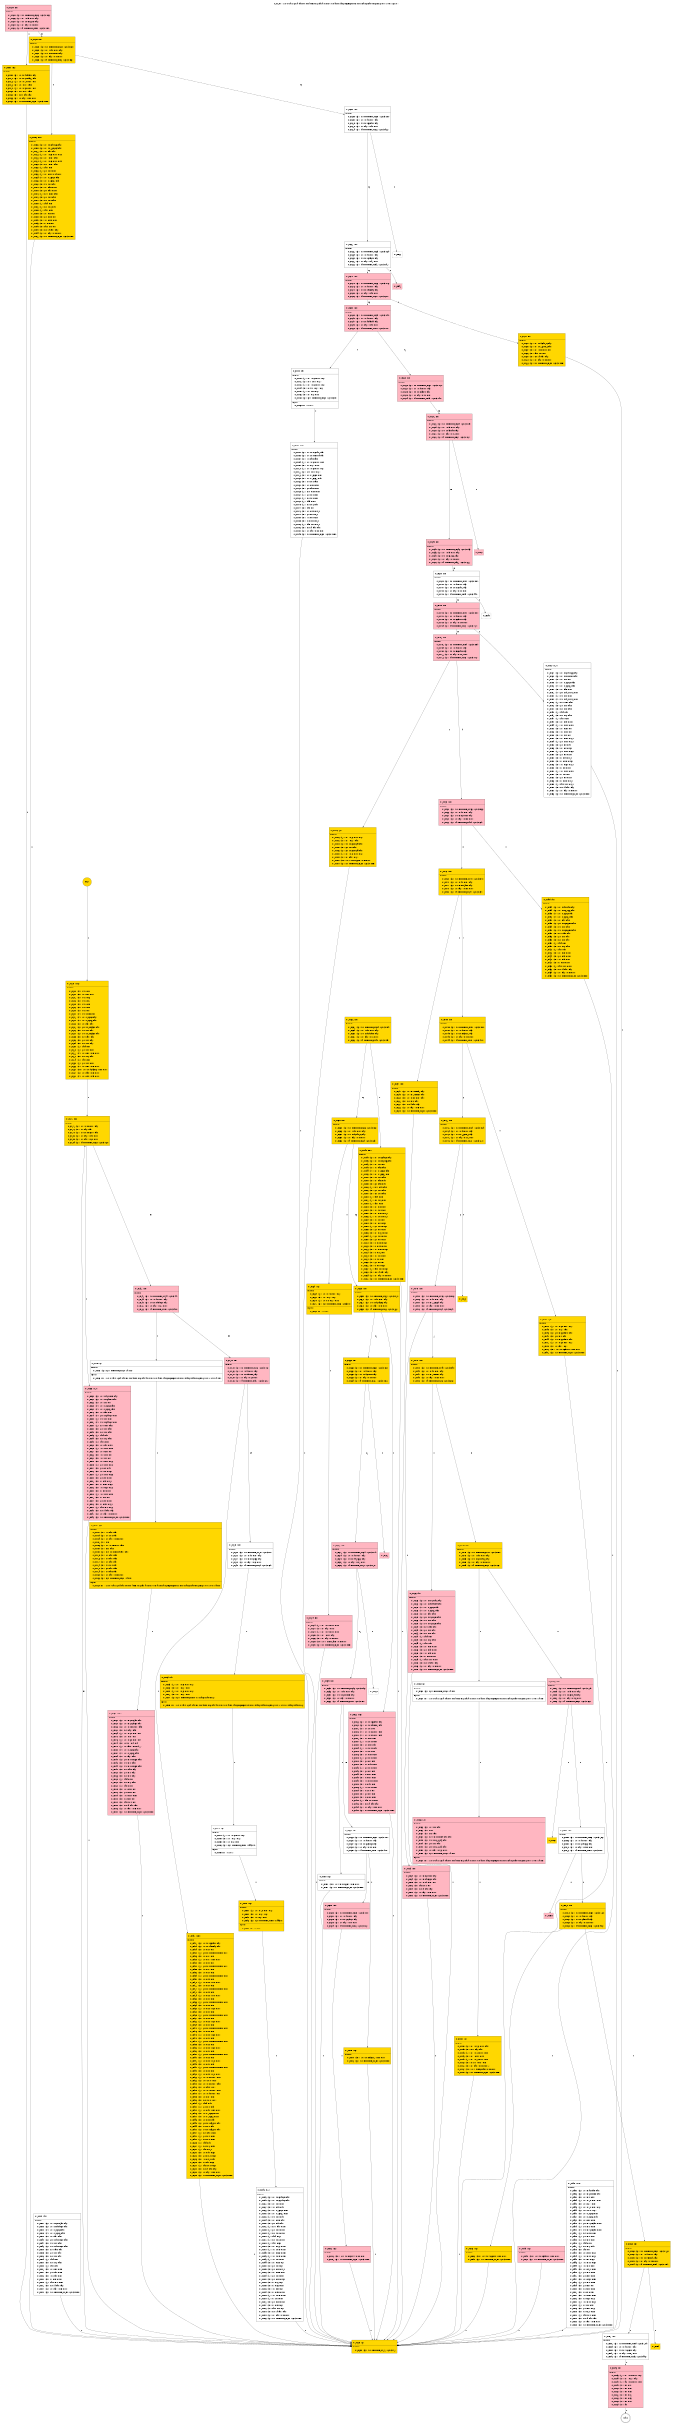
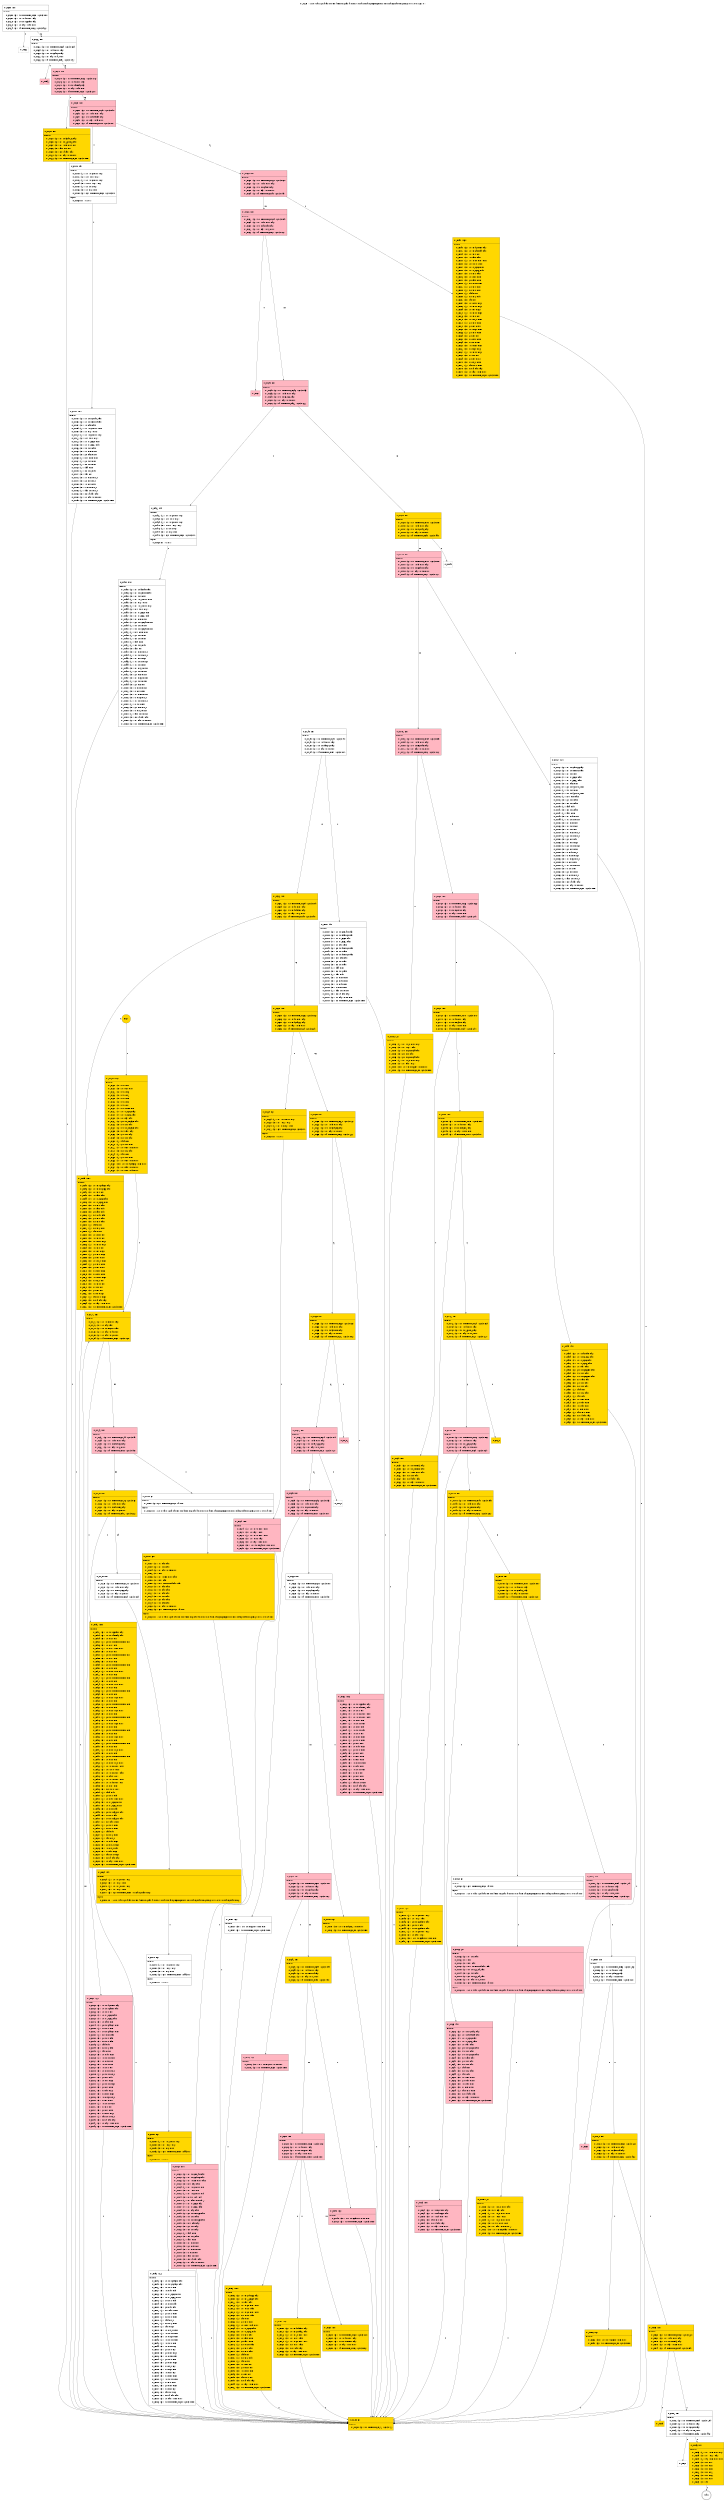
edge "0x40161c [28]" -> "0x401638 [28]": removed, label "16"
edge "0x40161c [28]" -> "0x401c3a [111]": now "0x401600 [28]" -> "0x401c3a [111]"
node "0x4021ef [151]": added
node "0x401e64 [29]": added
node "0x4016fc [28]": fillcolor white -> gold
node "0x4014e8 [28]": added
node "0x4014b0 [28]": fillcolor lightpink -> gold
node "0x402351": removed
node "0x4015e4 [28]": added
node "0x402295 [21]": fillcolor lightpink -> gold
node "0x4018a0": added
